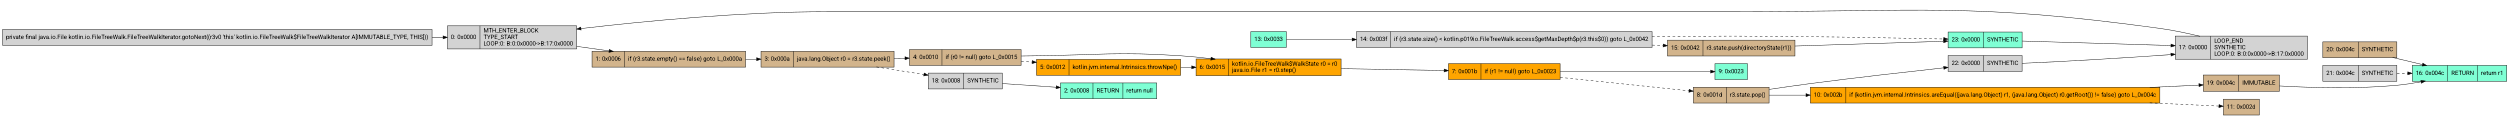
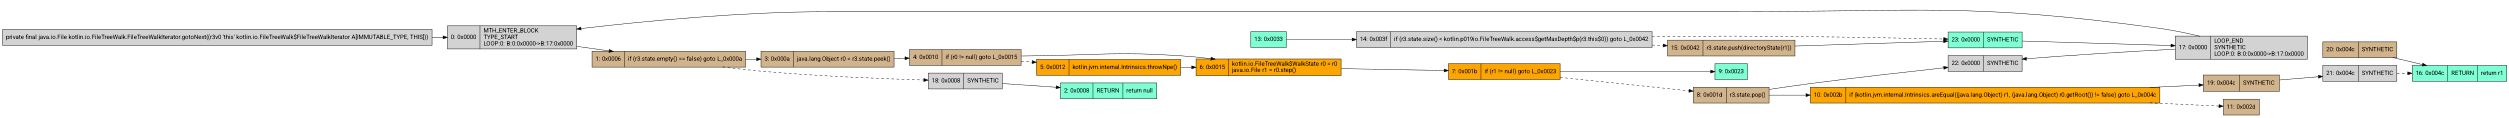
edge "22: 0x0000" -> "17: 0x0000": reversed
edge "3: 0x000a" -> "18: 0x0008": now "1: 0x0006" -> "18: 0x0008"
node "19: 0x004c": text "IMMUTABLE" -> "SYNTHETIC"
edge "19: 0x004c" -> "16: 0x004c": now "19: 0x004c" -> "21: 0x004c"
